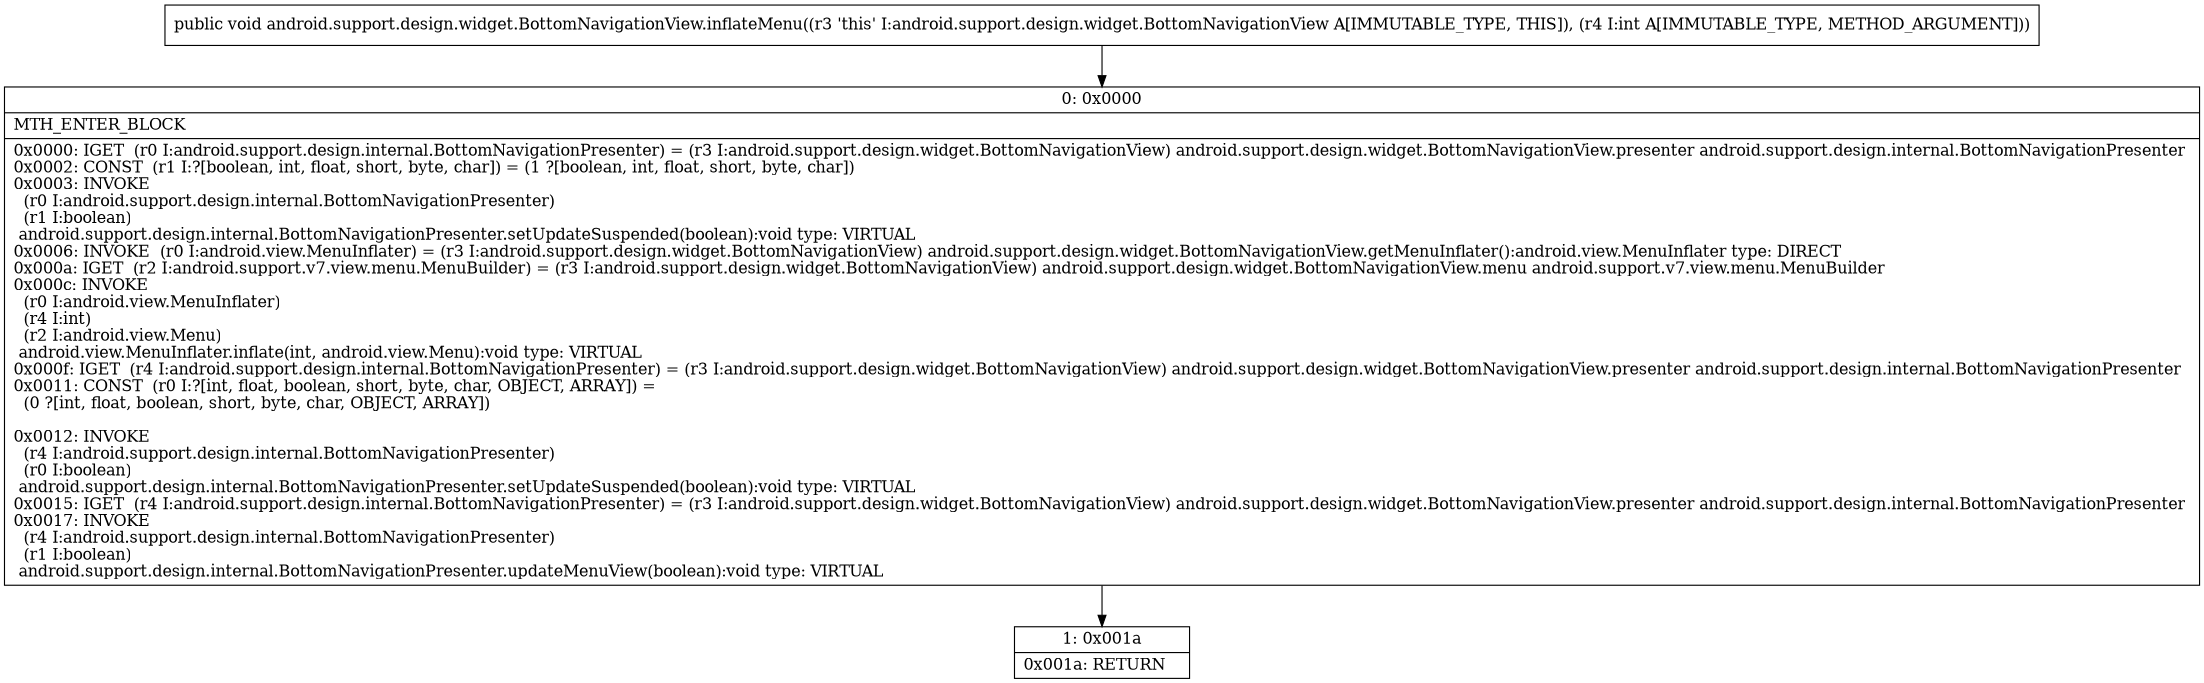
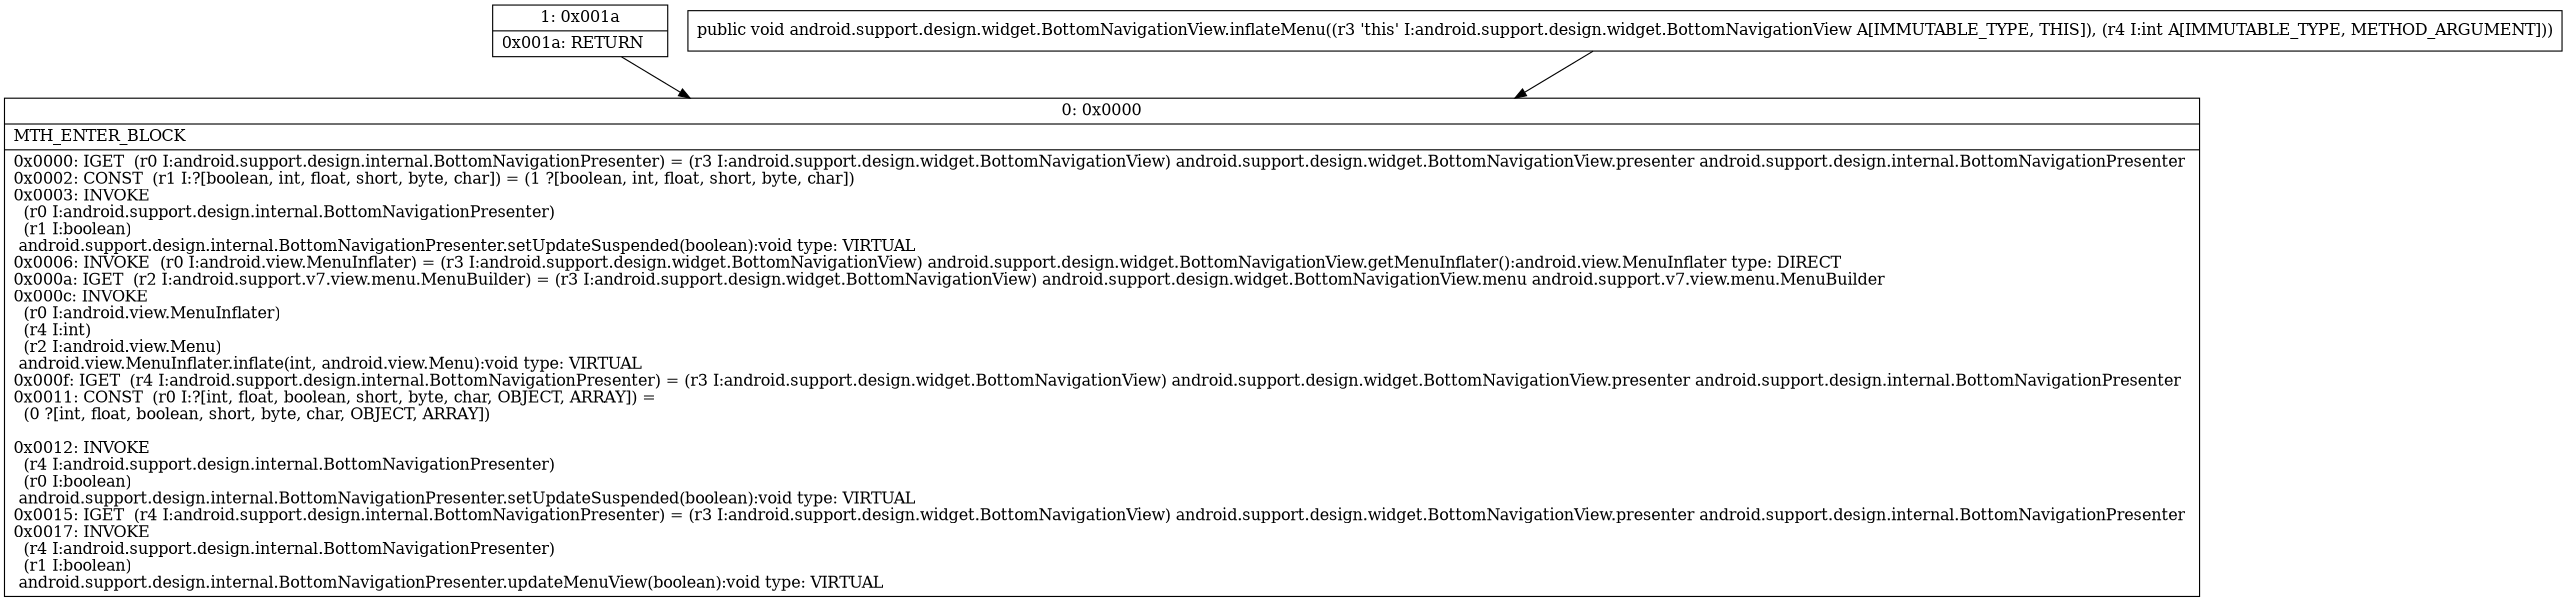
edge "0: 0x0000" -> "1: 0x001a": reversed
